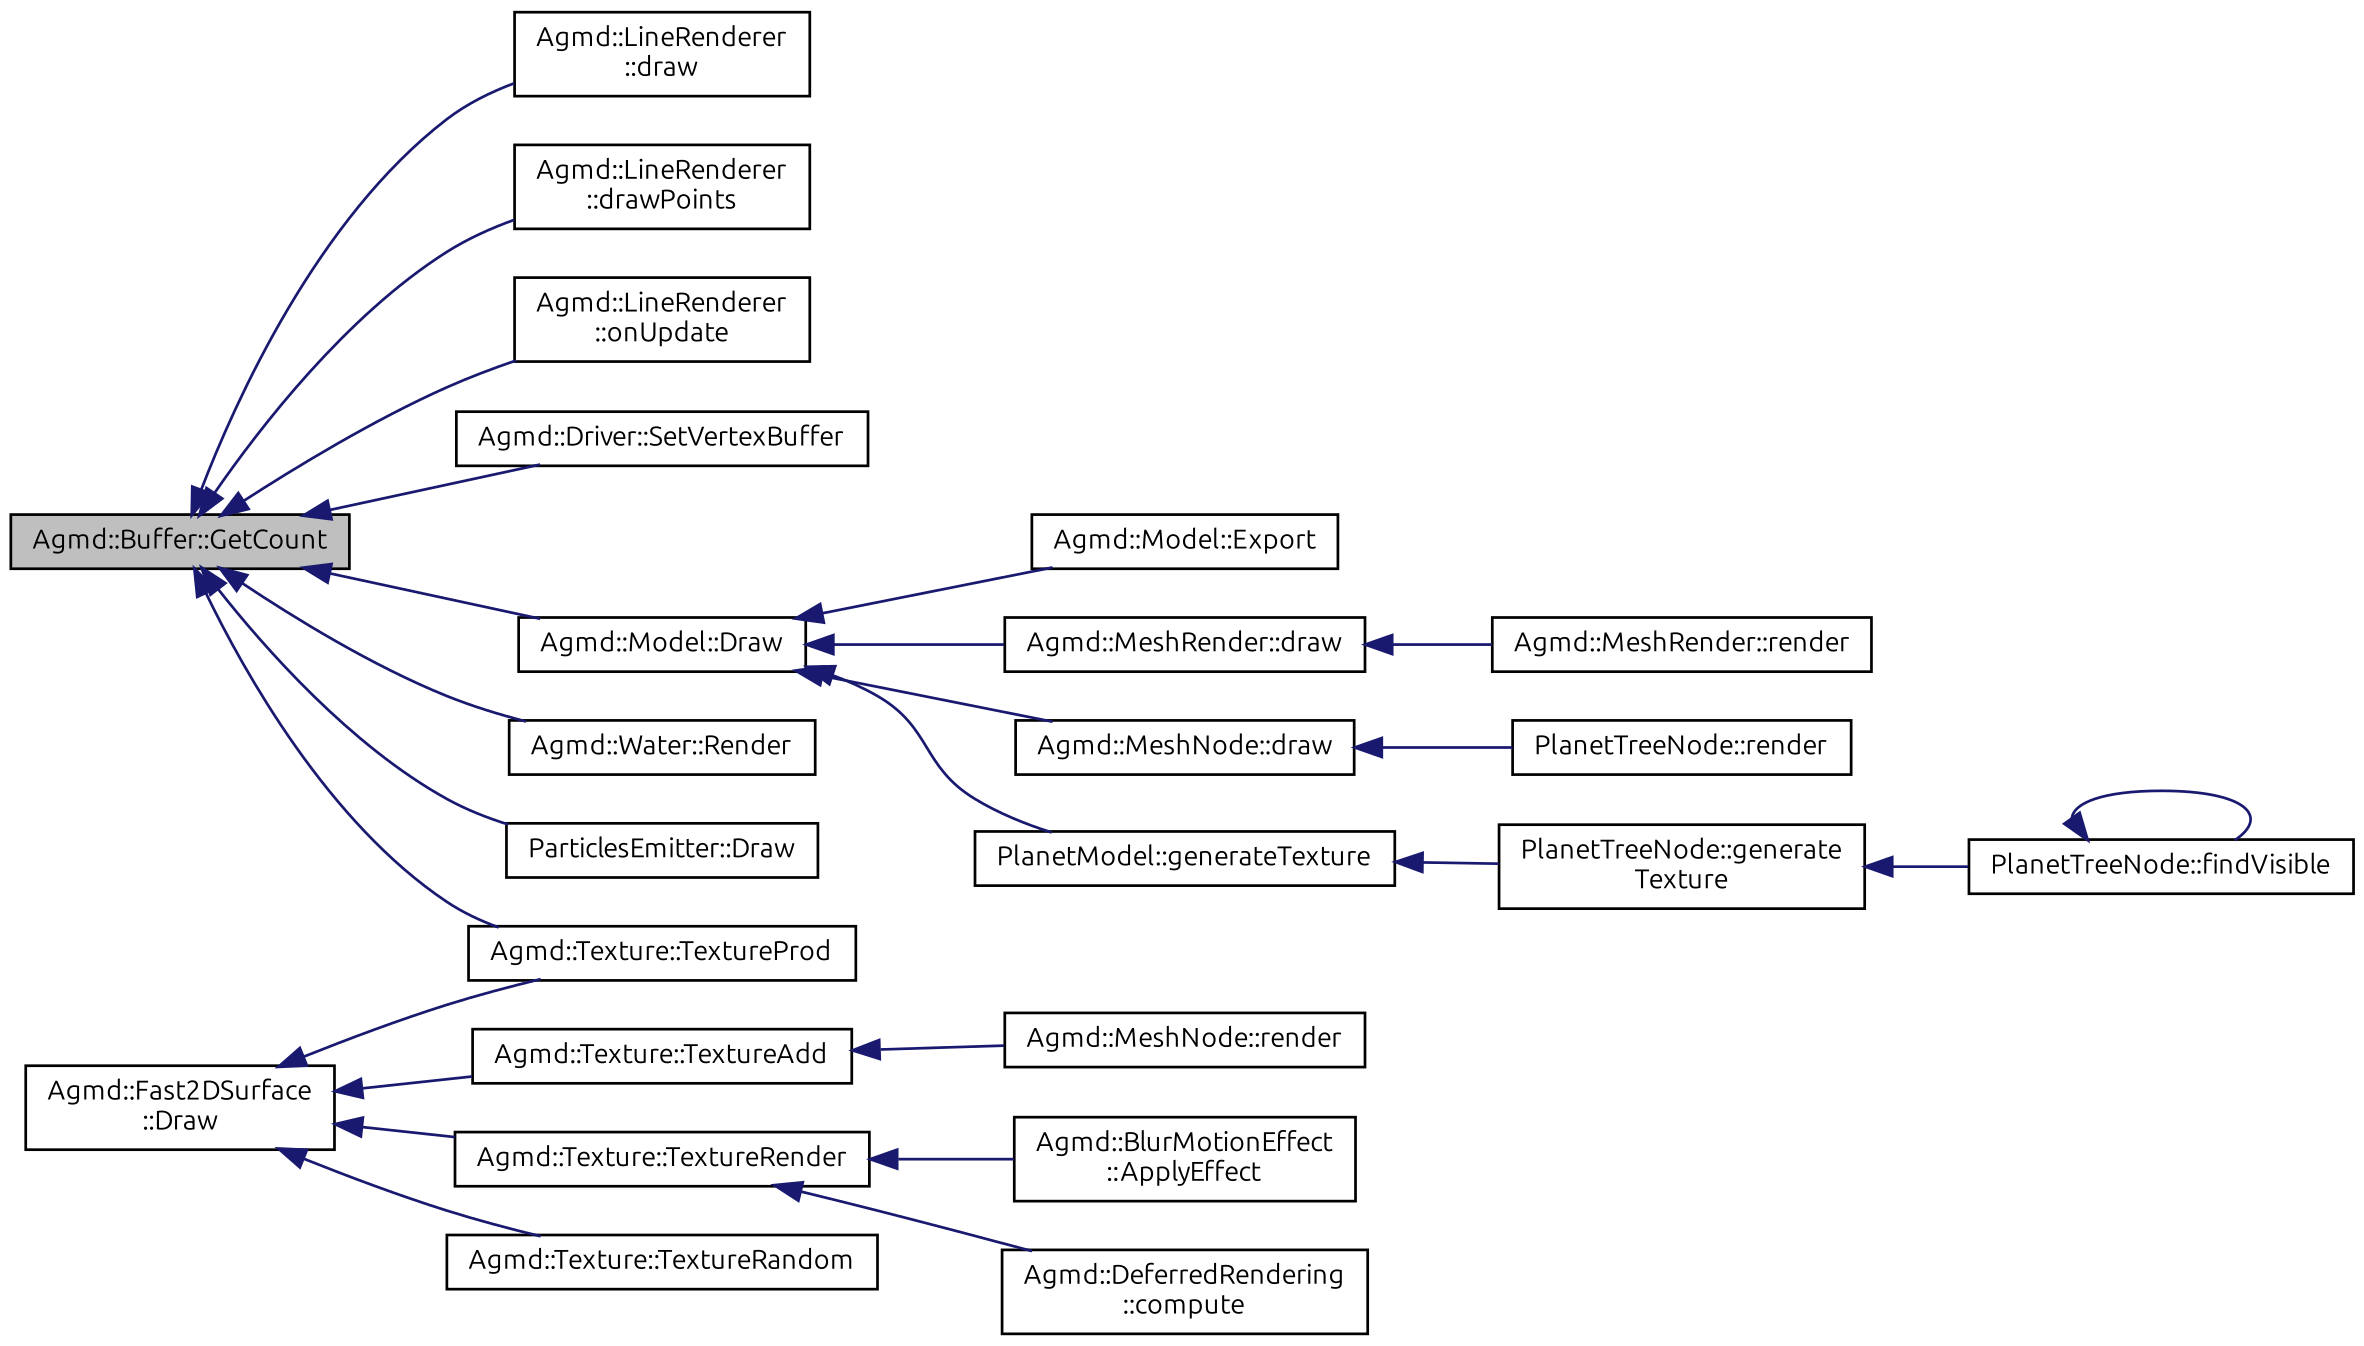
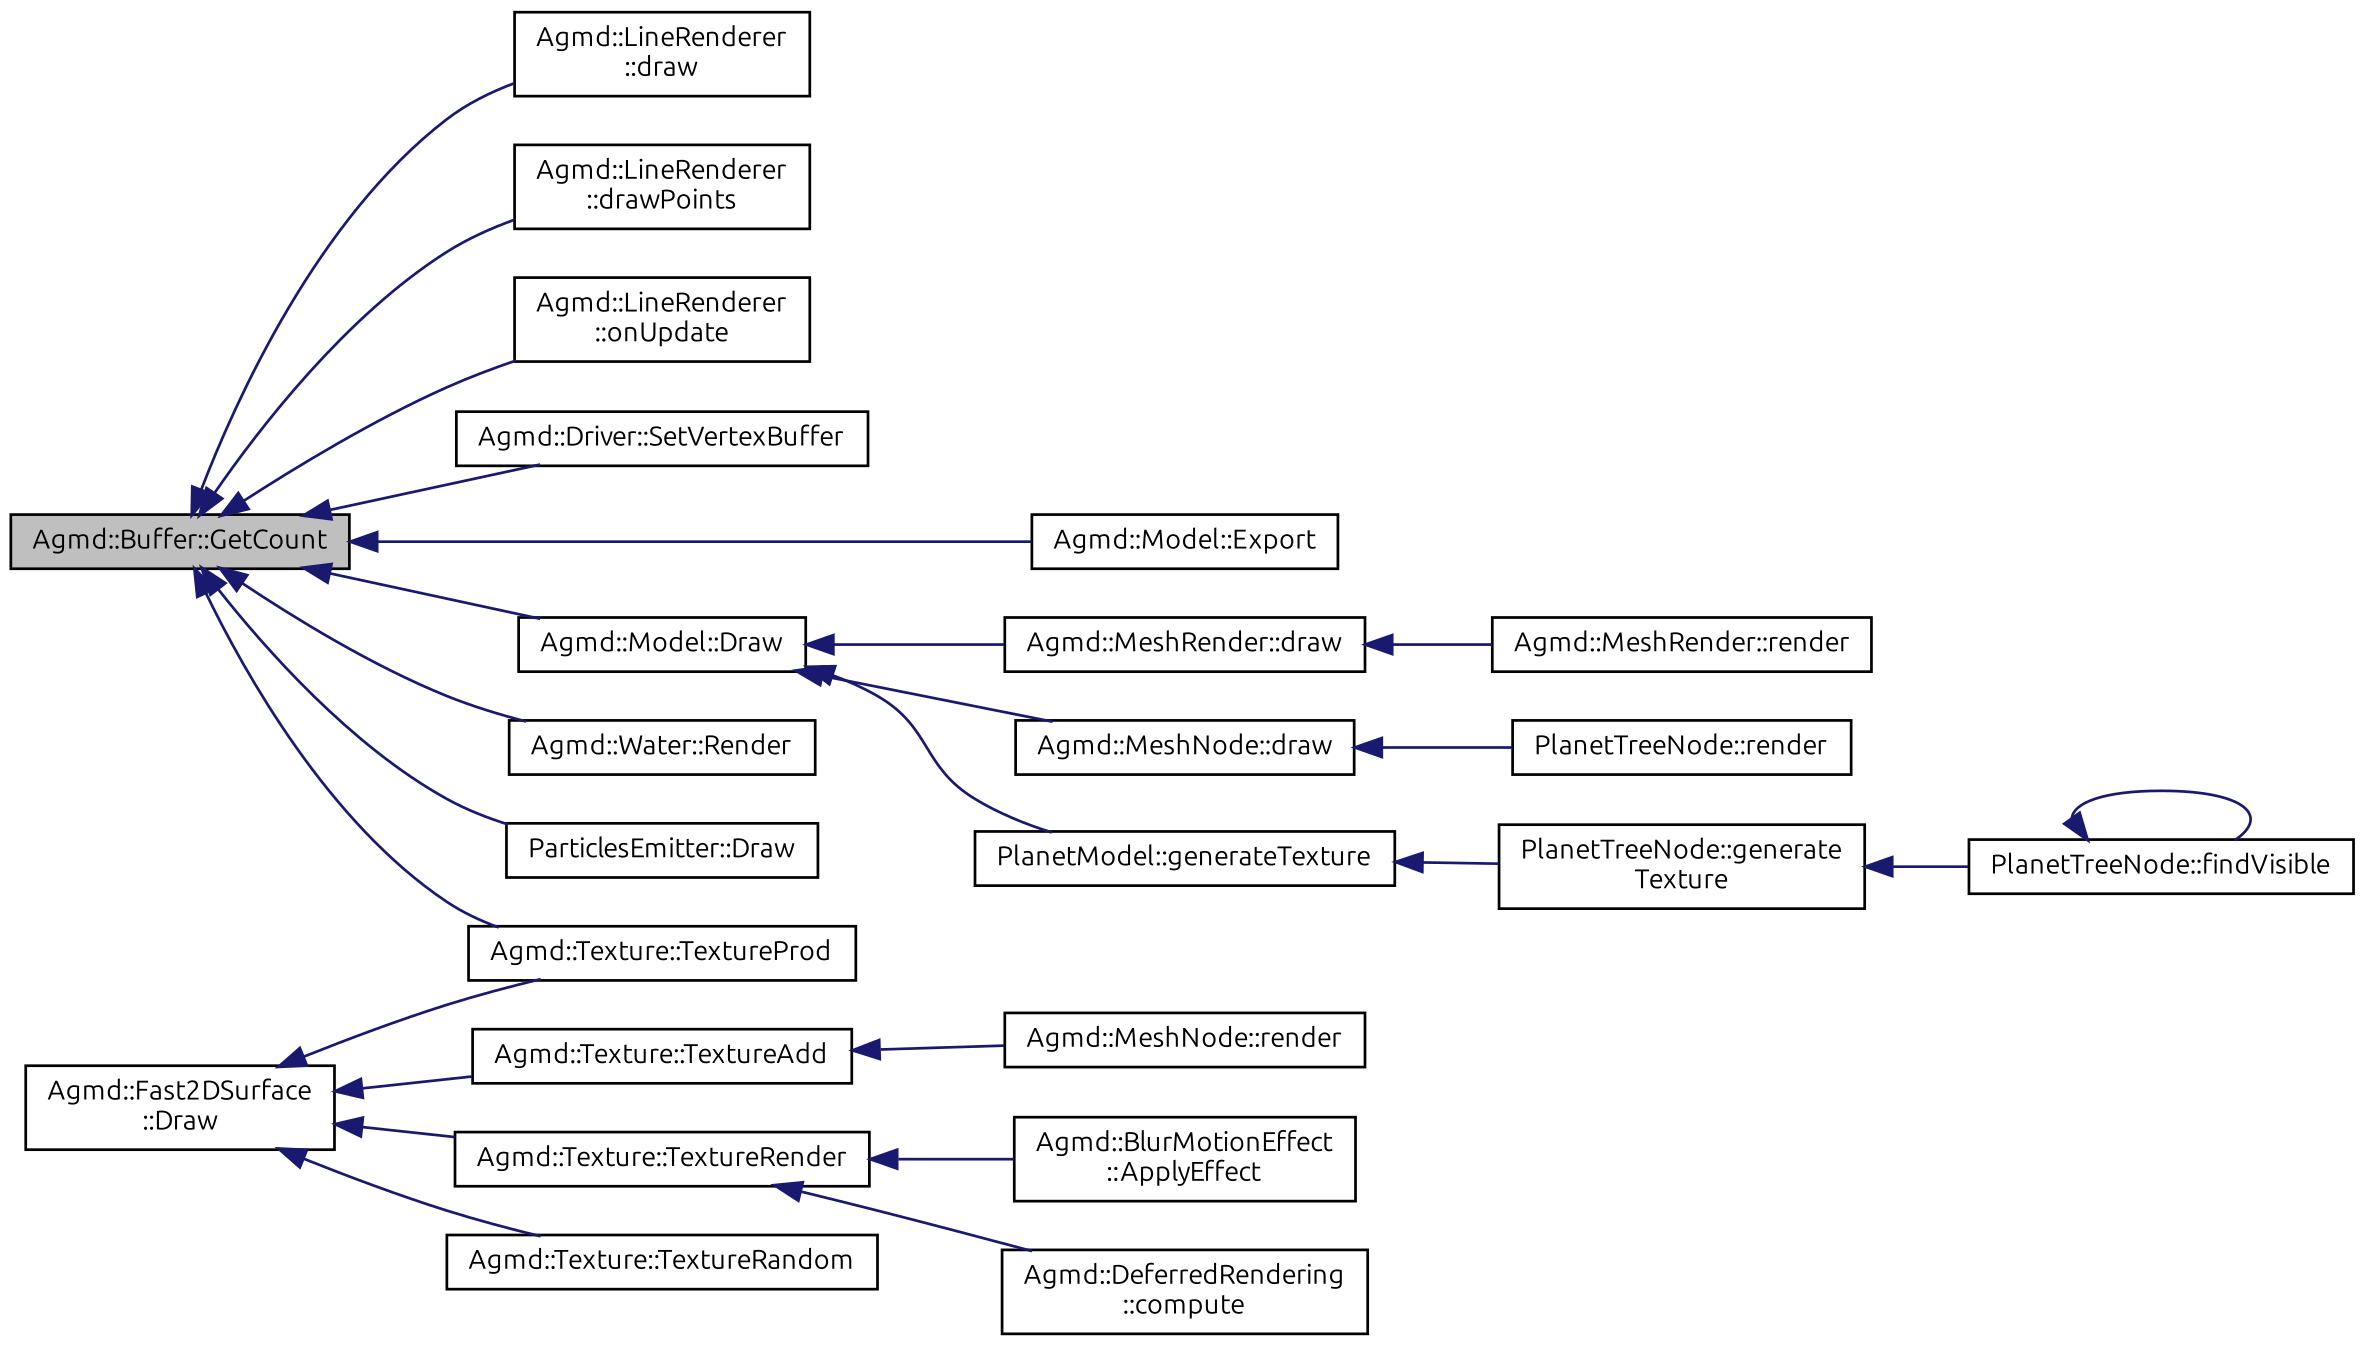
edge "Agmd::Model::Export" -> "Agmd::Model::Draw": now "Agmd::Model::Export" -> "Agmd::Buffer::GetCount"
